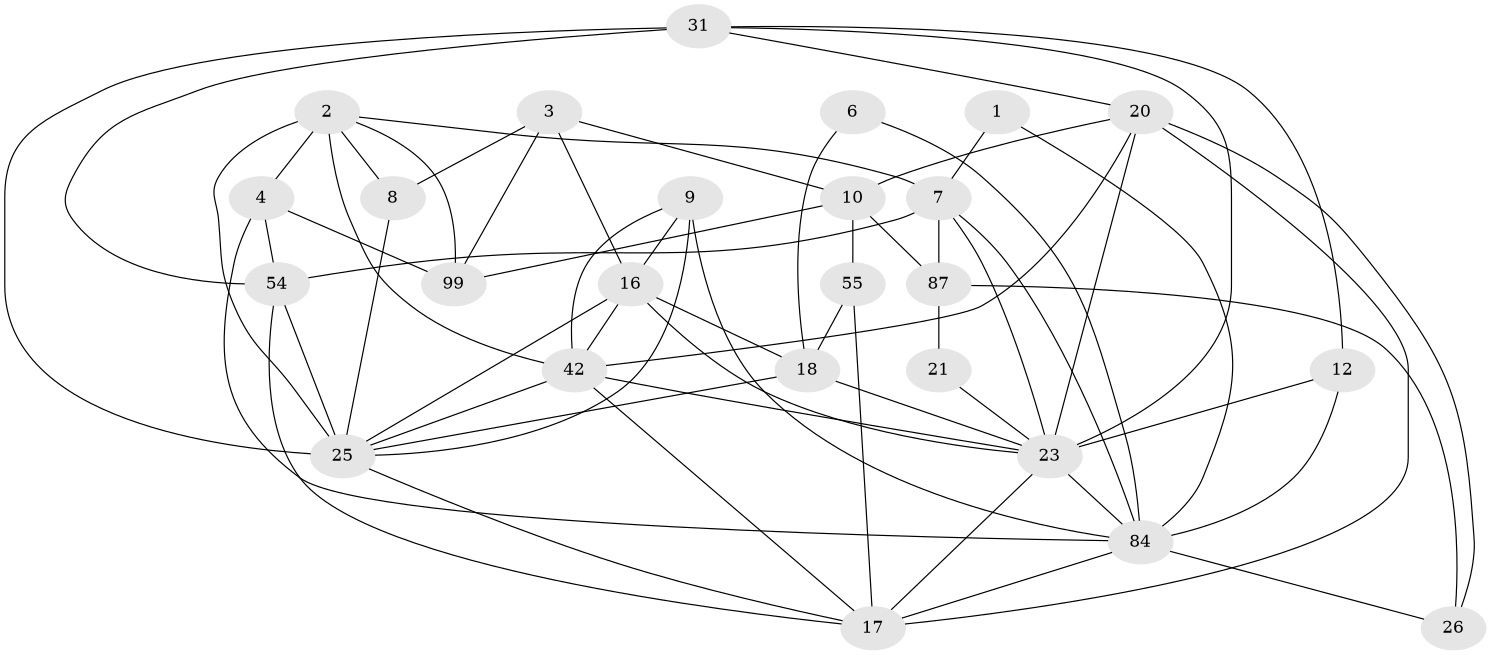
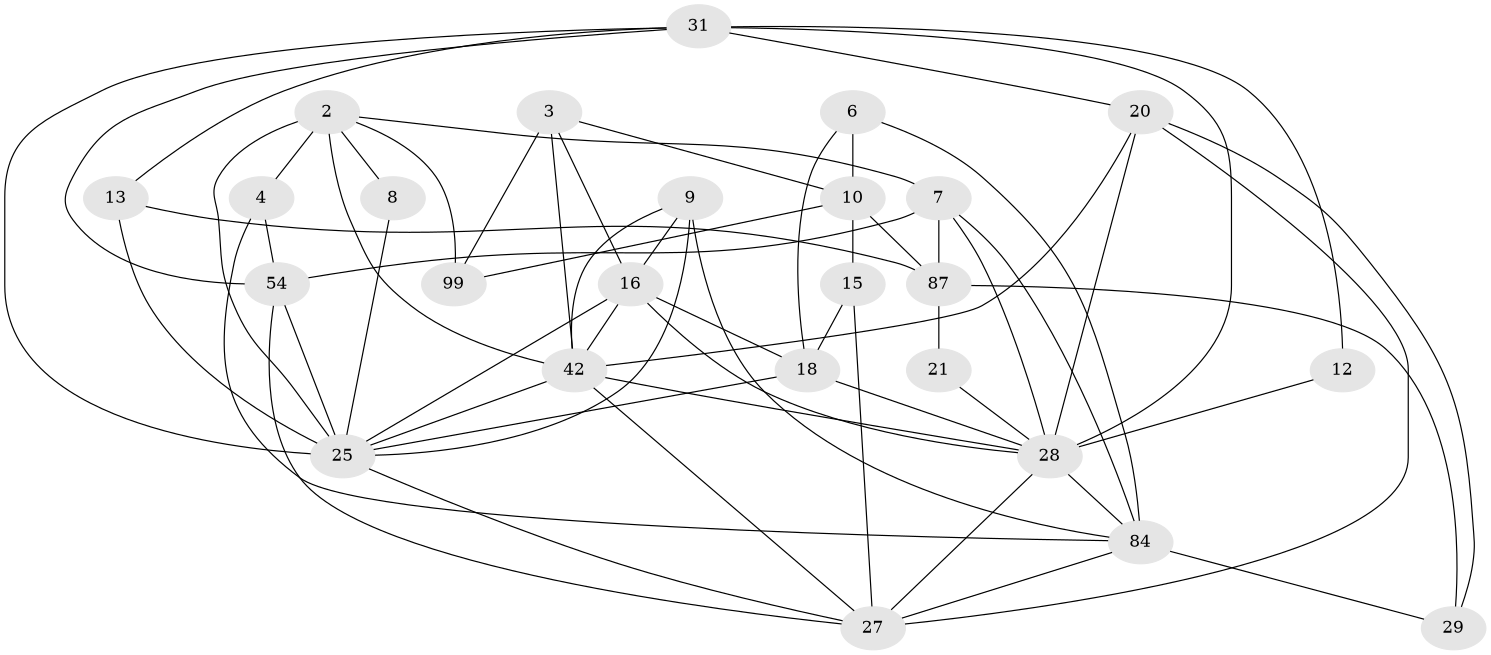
node "1": removed
edge "20" -- "10": now "6" -- "10"
edge "3" -- "8": now "3" -- "42"
node "13": added
edge "4" -- "99": removed
node "55": label "55" -> "15"
node "23": label "23" -> "28"
edge "12" -- "84": removed
node "17": label "17" -> "27"
node "26": label "26" -> "29"
